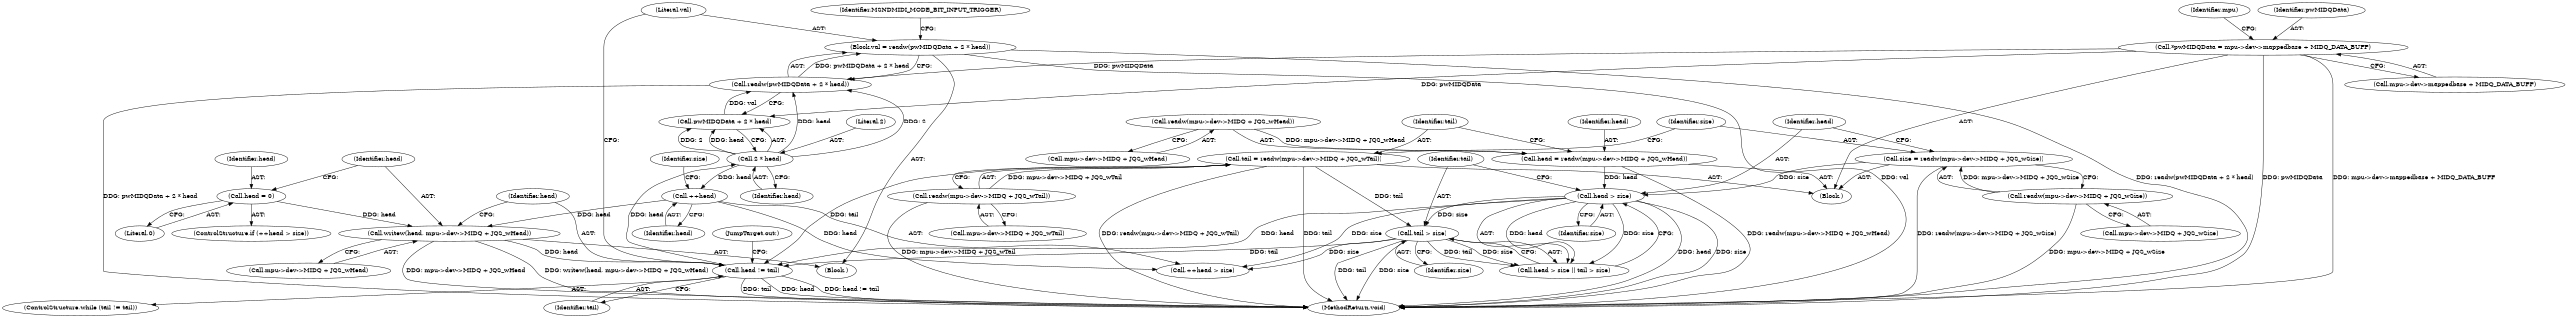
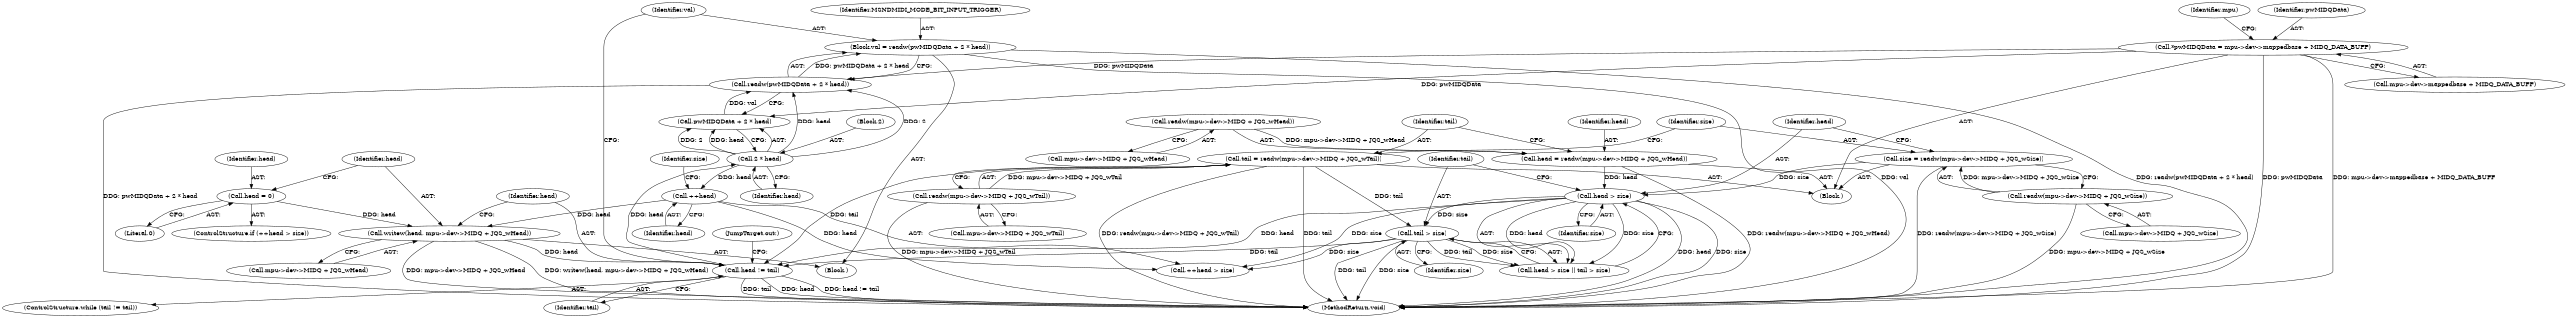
node "(Literal,val)": label "(Literal,val)" -> "(Identifier,val)"
edge "(Identifier,MSNDMIDI_MODE_BIT_INPUT_TRIGGER)" -> "(Block,val = readw(pwMIDQData + 2 * head))": label "CFG: " -> "AST: "
node "(Literal,2)": label "(Literal,2)" -> "(Block,2)"
